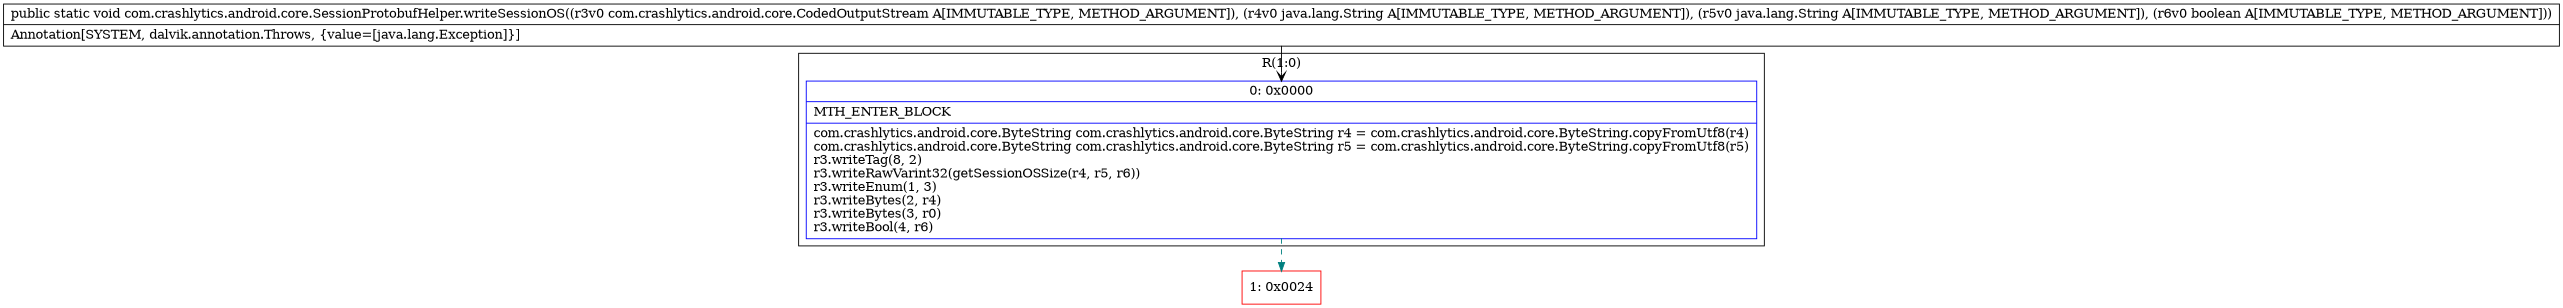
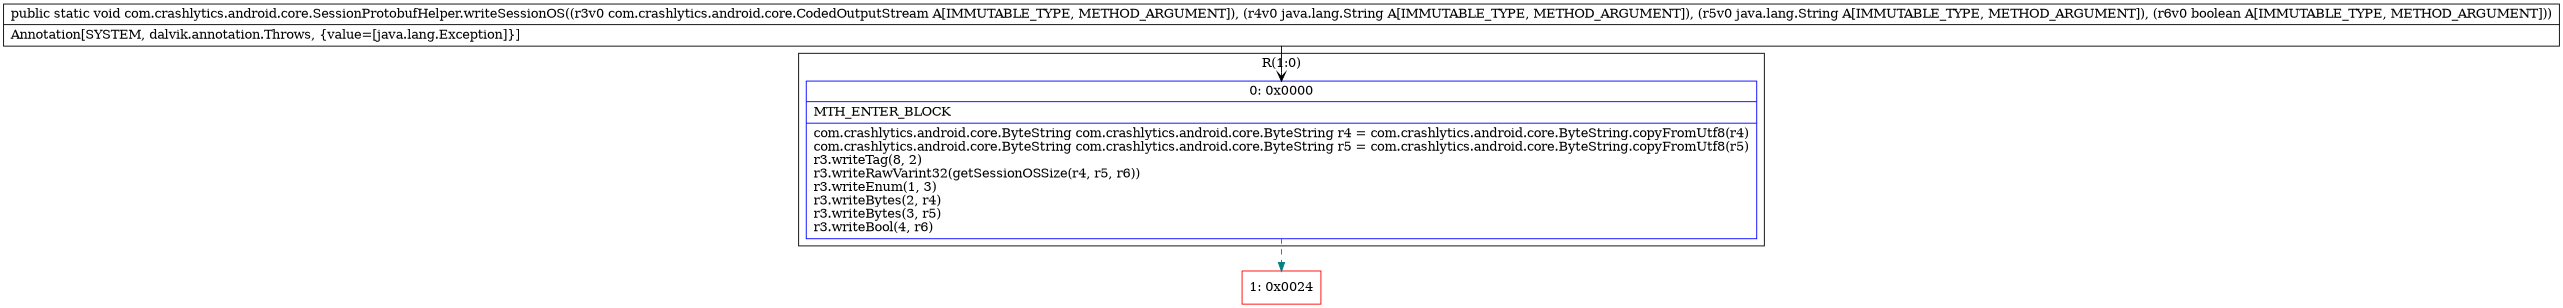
node "0: 0x0000": text "r3.writeBytes(3, r0)" -> "r3.writeBytes(3, r5)"
